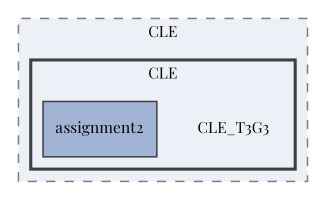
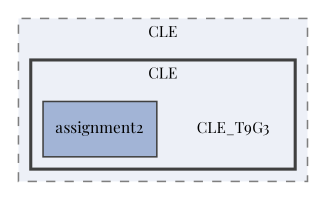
node "CLE_T3G3": label "CLE_T3G3" -> "CLE_T9G3"
